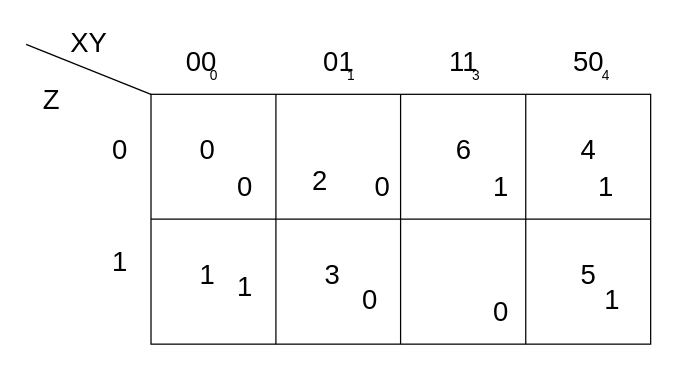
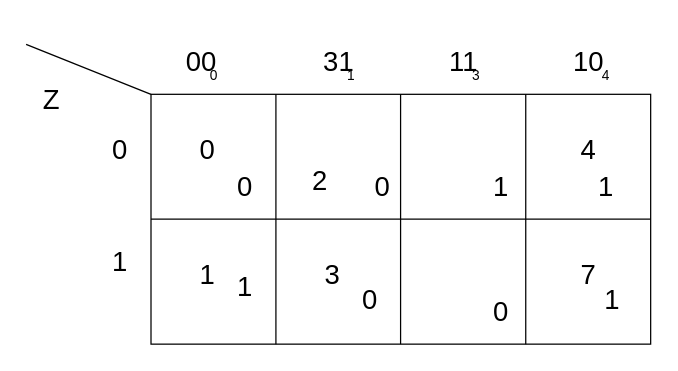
node "XY": removed
node "01": label "01" -> "31"
node "50": label "50" -> "10"
node "6": removed
node "5": label "5" -> "7"
